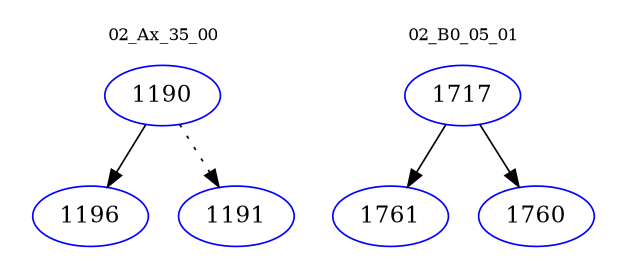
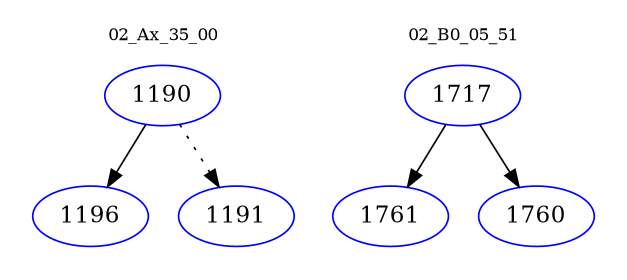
cluster "02_B0_05_01": label "02_B0_05_01" -> "02_B0_05_51"
